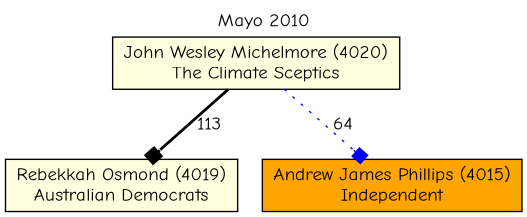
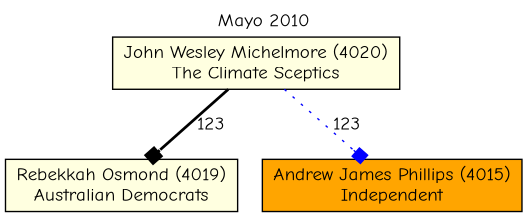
edge "John Wesley Michelmore (4020) The Climate Sceptics" -> "Rebekkah Osmond (4019) Australian Democrats": label "113" -> "123"
edge "John Wesley Michelmore (4020) The Climate Sceptics" -> "Andrew James Phillips (4015) Independent": label "64" -> "123"
